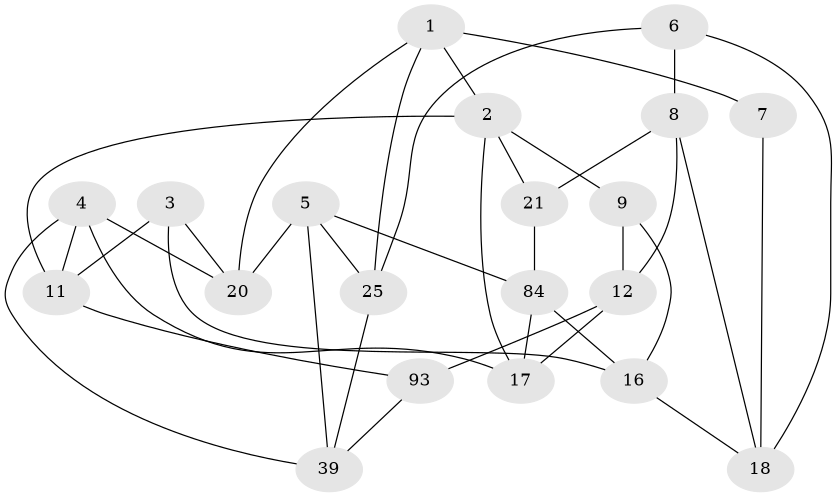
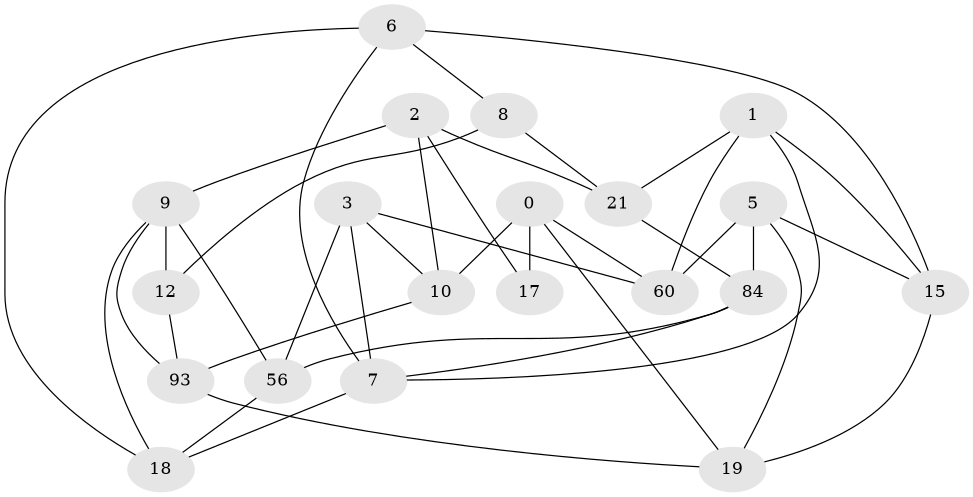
edge "1" -- "2": now "1" -- "21"
edge "6" -- "7": added
node "4": label "4" -> "0"
node "11": label "11" -> "10"
node "20": label "20" -> "60"
edge "3" -- "7": added
node "25": label "25" -> "15"
edge "8" -- "18": now "9" -- "18"
edge "9" -- "93": added
edge "84" -- "17": now "84" -- "7"
edge "12" -- "17": removed
node "16": label "16" -> "56"
node "39": label "39" -> "19"
